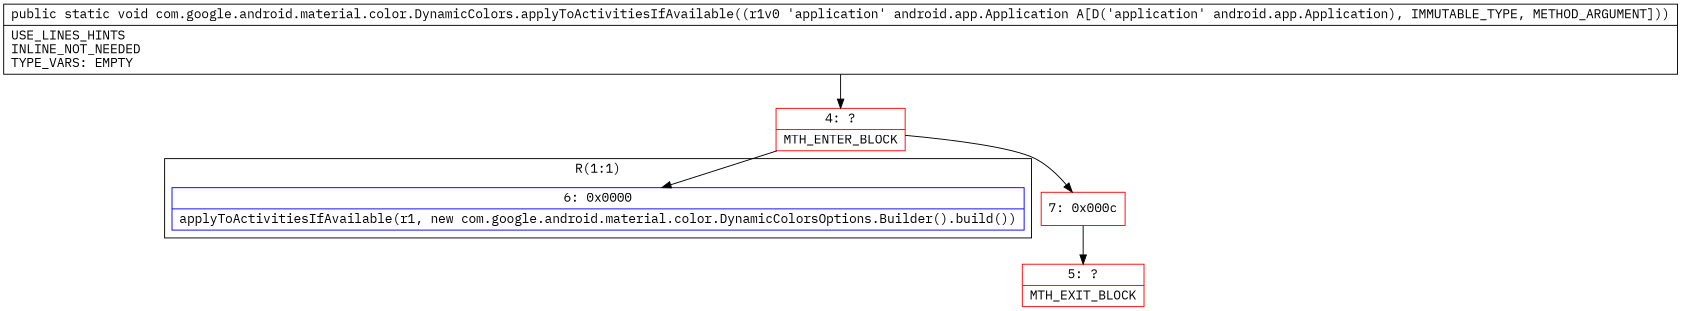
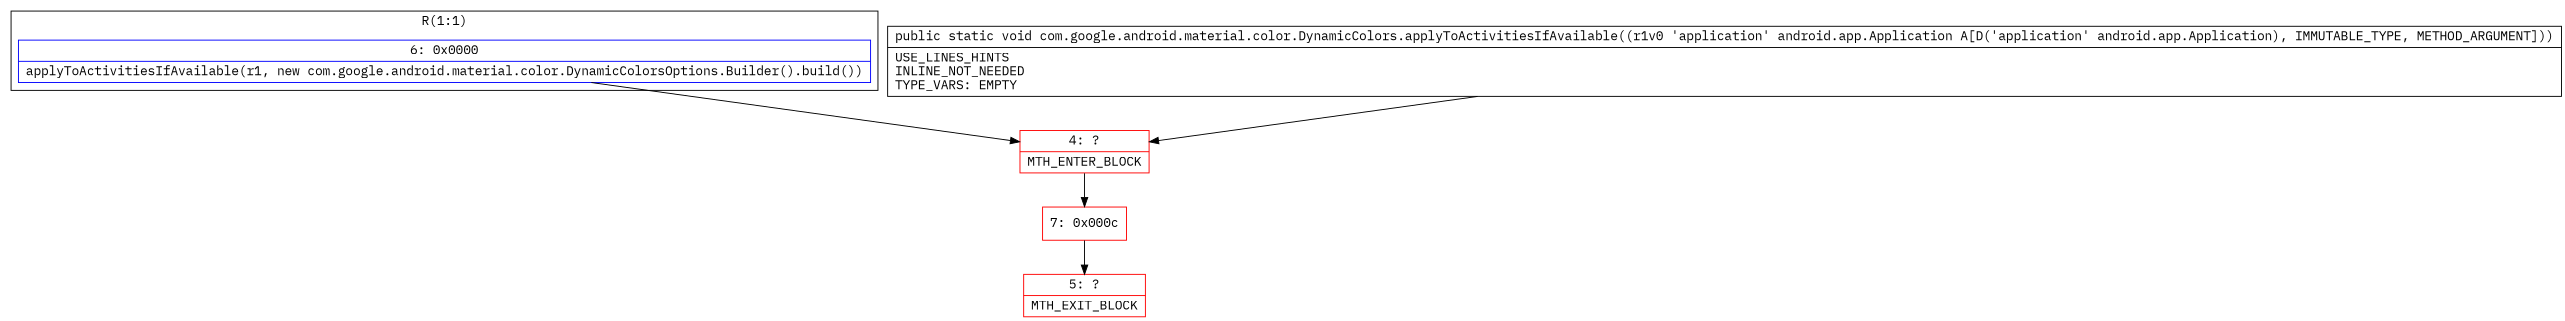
edge "4: ?" -> "6: 0x0000": reversed
